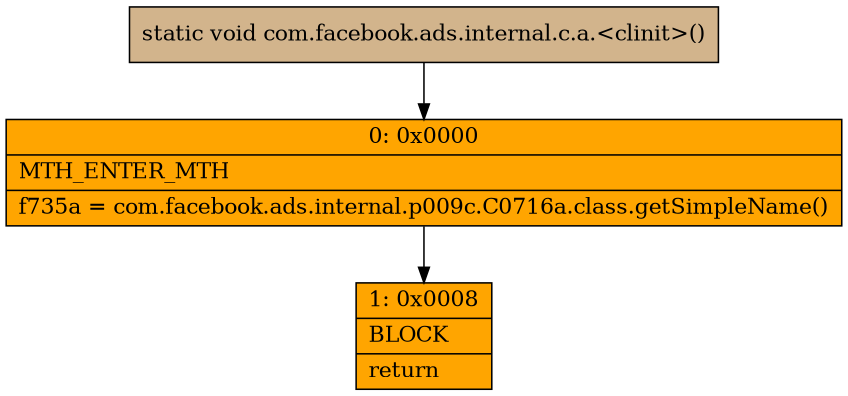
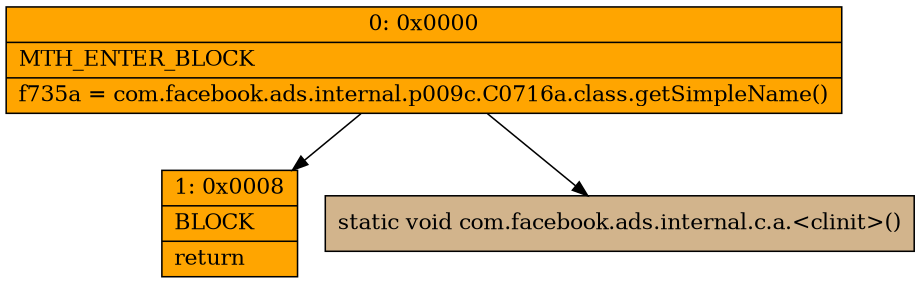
edge "static void com.facebook.ads.internal.c.a.<clinit>()" -> "0: 0x0000": reversed
node "0: 0x0000": text "MTH_ENTER_MTH" -> "MTH_ENTER_BLOCK"
